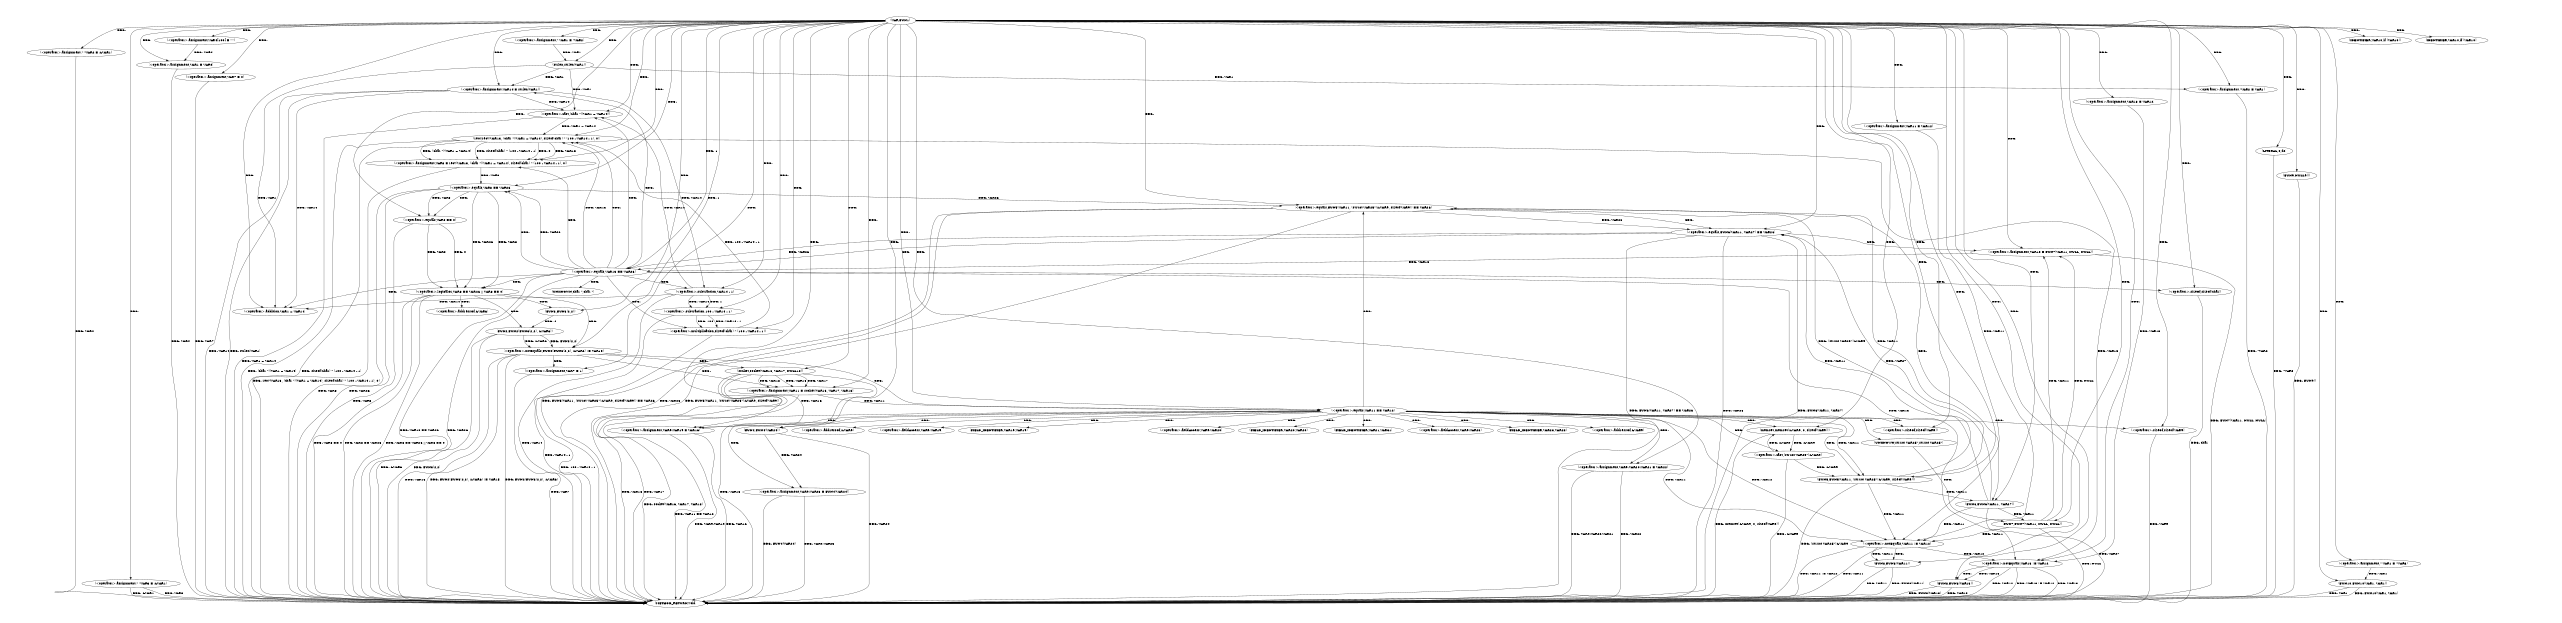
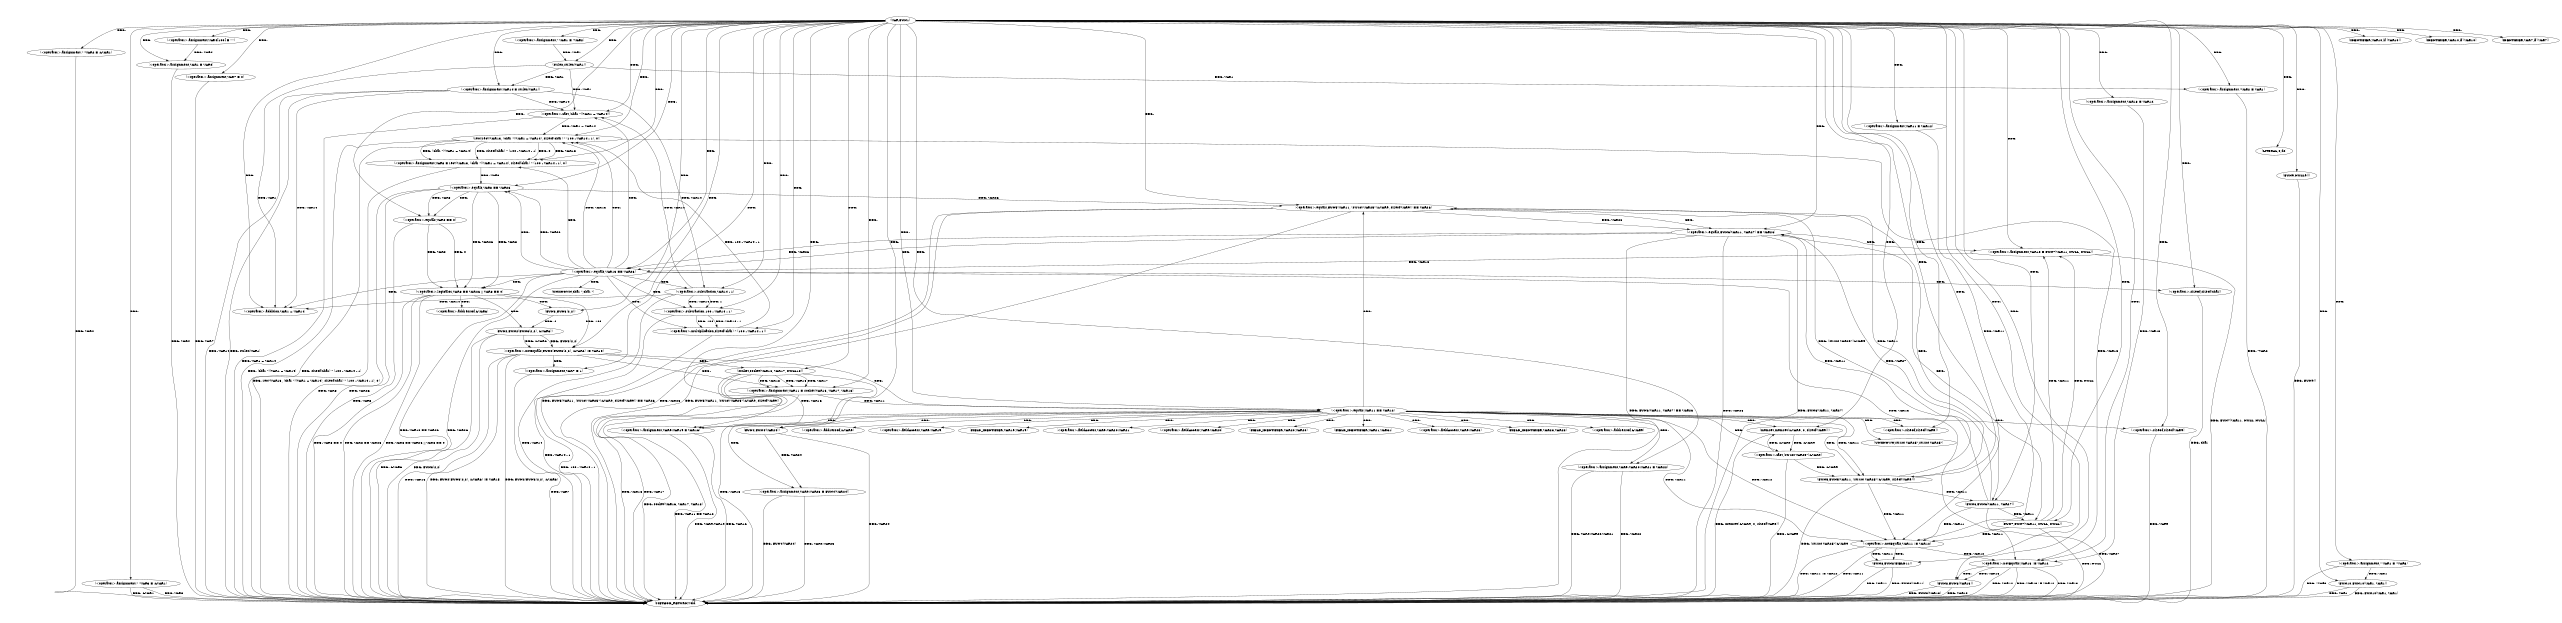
node "(IDENTIFIER,VAR7,if (VAR7))": added
edge "(<operator>.equals,VAR13 == VAR26)" -> "(<operator>.assignment,VAR14 = strlen(VAR1))": now "(<operator>.equals,VAR13 == VAR26)" -> "(<operator>.subtraction,100 - VAR14 - 1)"
edge "(VAR,FUN1)" -> "(<operator>.equals,VAR13 == VAR26)": label "DDG: 1" -> "DDG: "
edge "(VAR,FUN1)" -> "(<operator>.notEquals,FUN2(FUN3(2,2), &VAR6) != VAR15)": label "DDG: 1" -> "DDG: "
edge "(<operator>.logicalOr,VAR8 == VAR26 || VAR8 == 0)" -> "(<operator>.notEquals,FUN2(FUN3(2,2), &VAR6) != VAR15)": label "CDG: " -> "DDG: 100"
node "(<operator>.fieldAccess,VAR9.VAR20.VAR21)": added
edge "(UNKNOWN,struct VAR25*,struct VAR25*)" -> "(FUN7,FUN7(VAR11, NULL, NULL))": now "(<operator>.equals,FUN6(VAR11, VAR27) == VAR26)" -> "(FUN7,FUN7(VAR11, NULL, NULL))"
node "(FUN8,FUN8(VAR11))": label "(FUN8,FUN8(VAR11))" -> "(FUN8,FUN8(FIELD11))"
edge "(LITERAL,0,do)" -> "(METHOD_RETURN,void)": now "(<operator>.assignment,* VAR1 = *VAR3)" -> "(METHOD_RETURN,void)"
